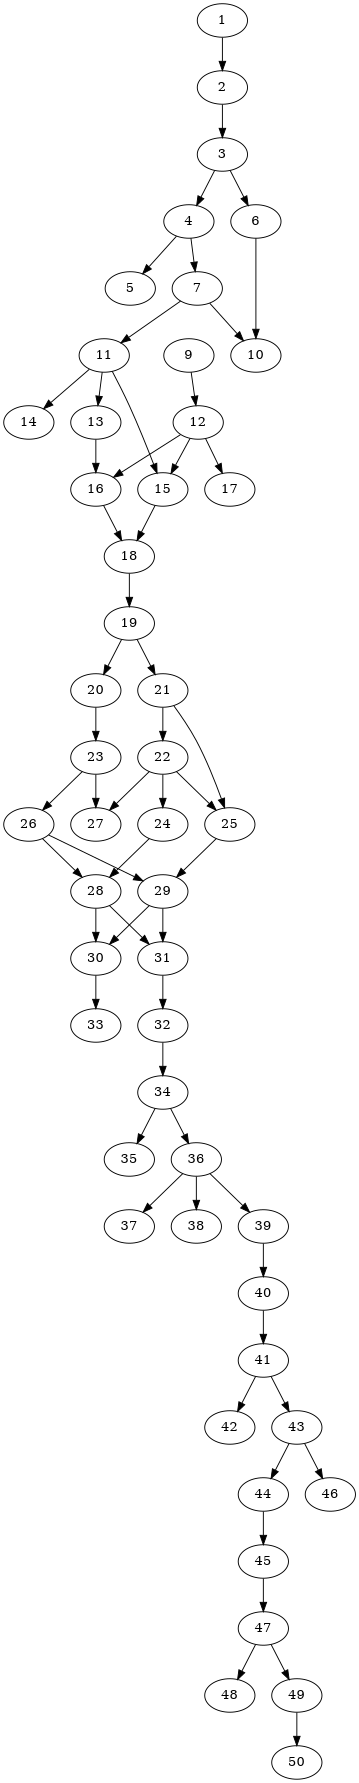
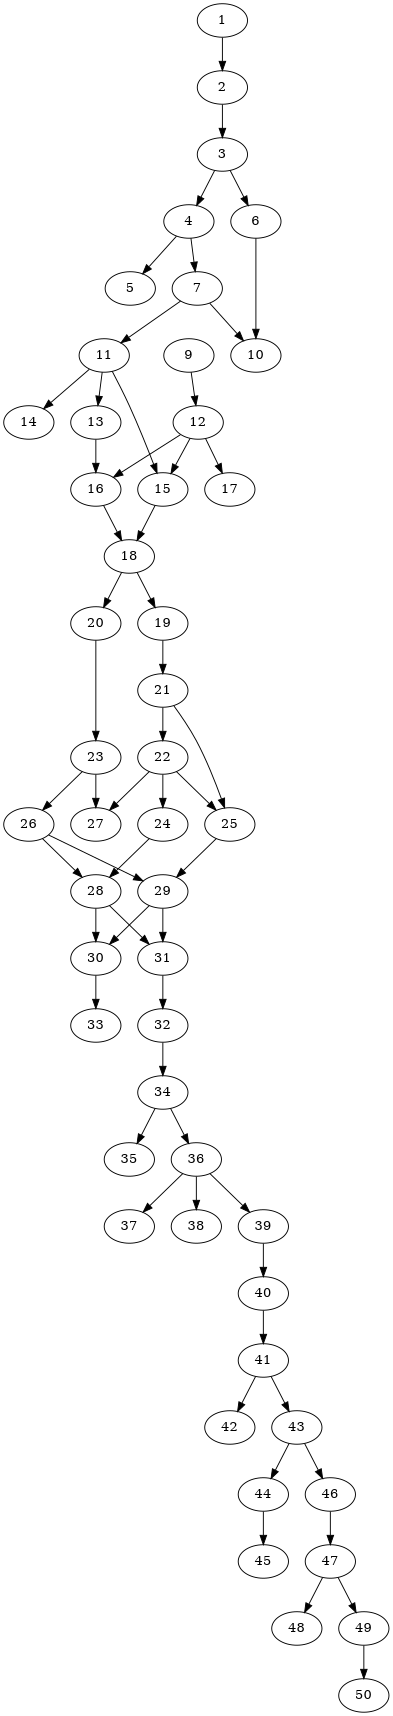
edge "19" -> "20": now "18" -> "20"
edge "45" -> "47": now "46" -> "47"
